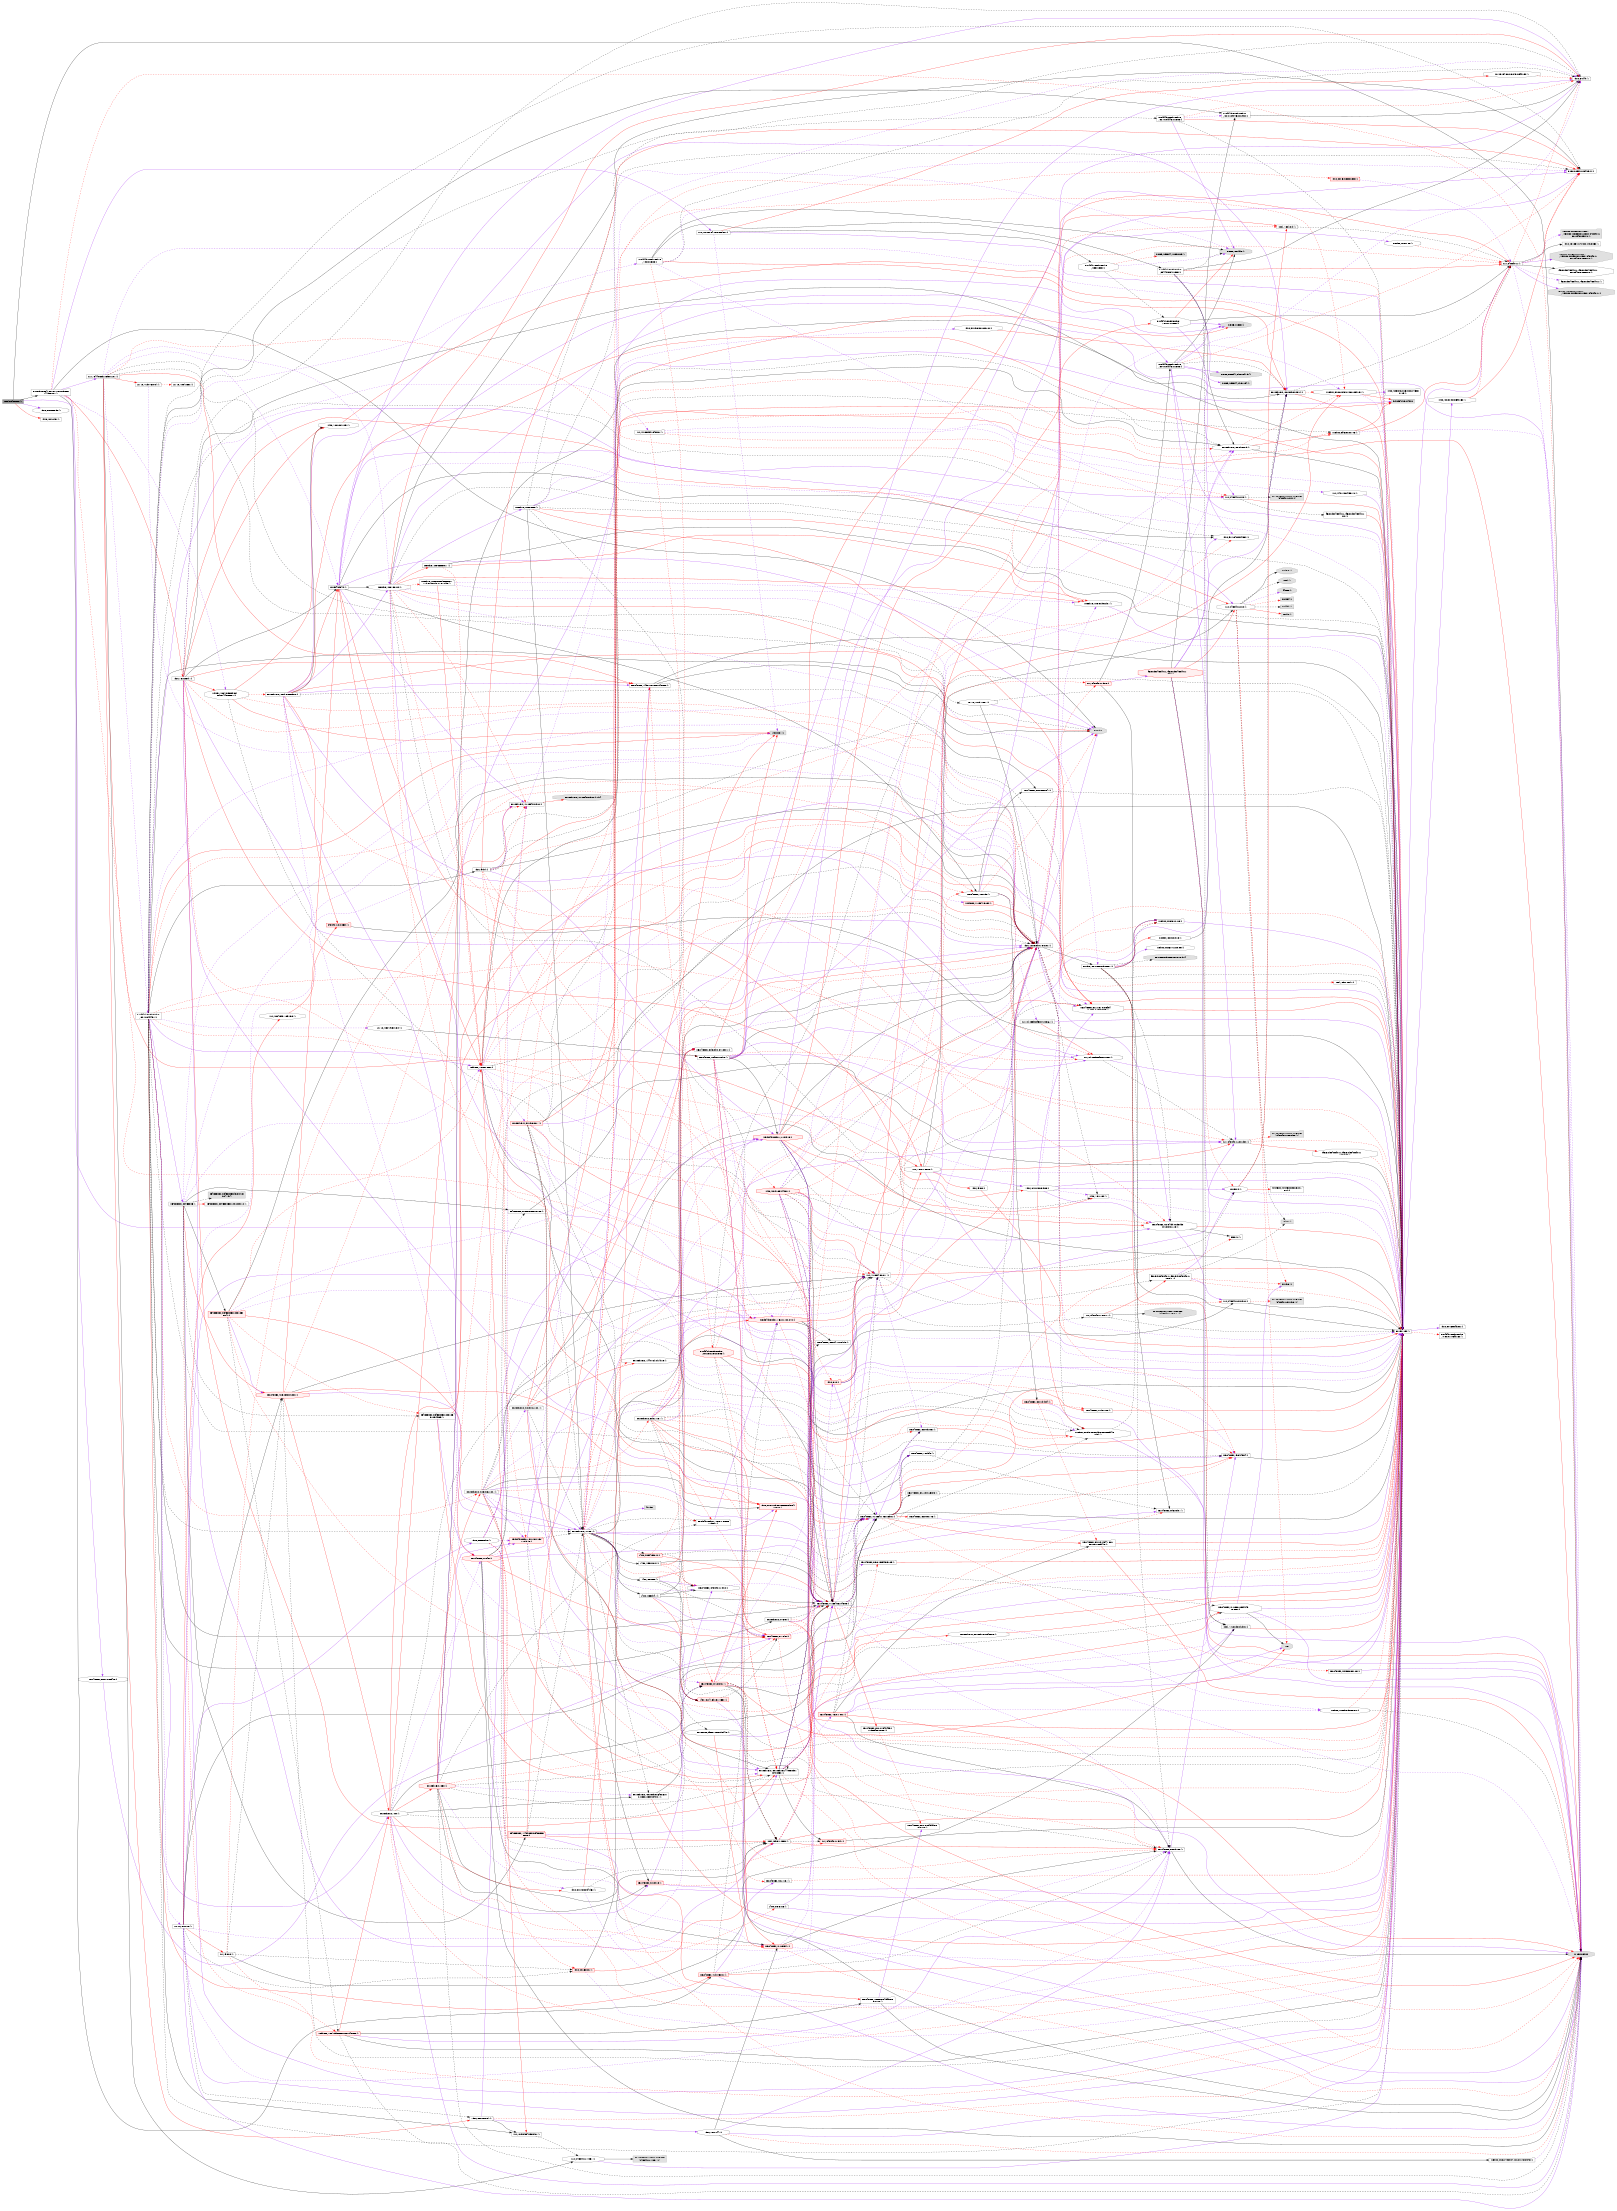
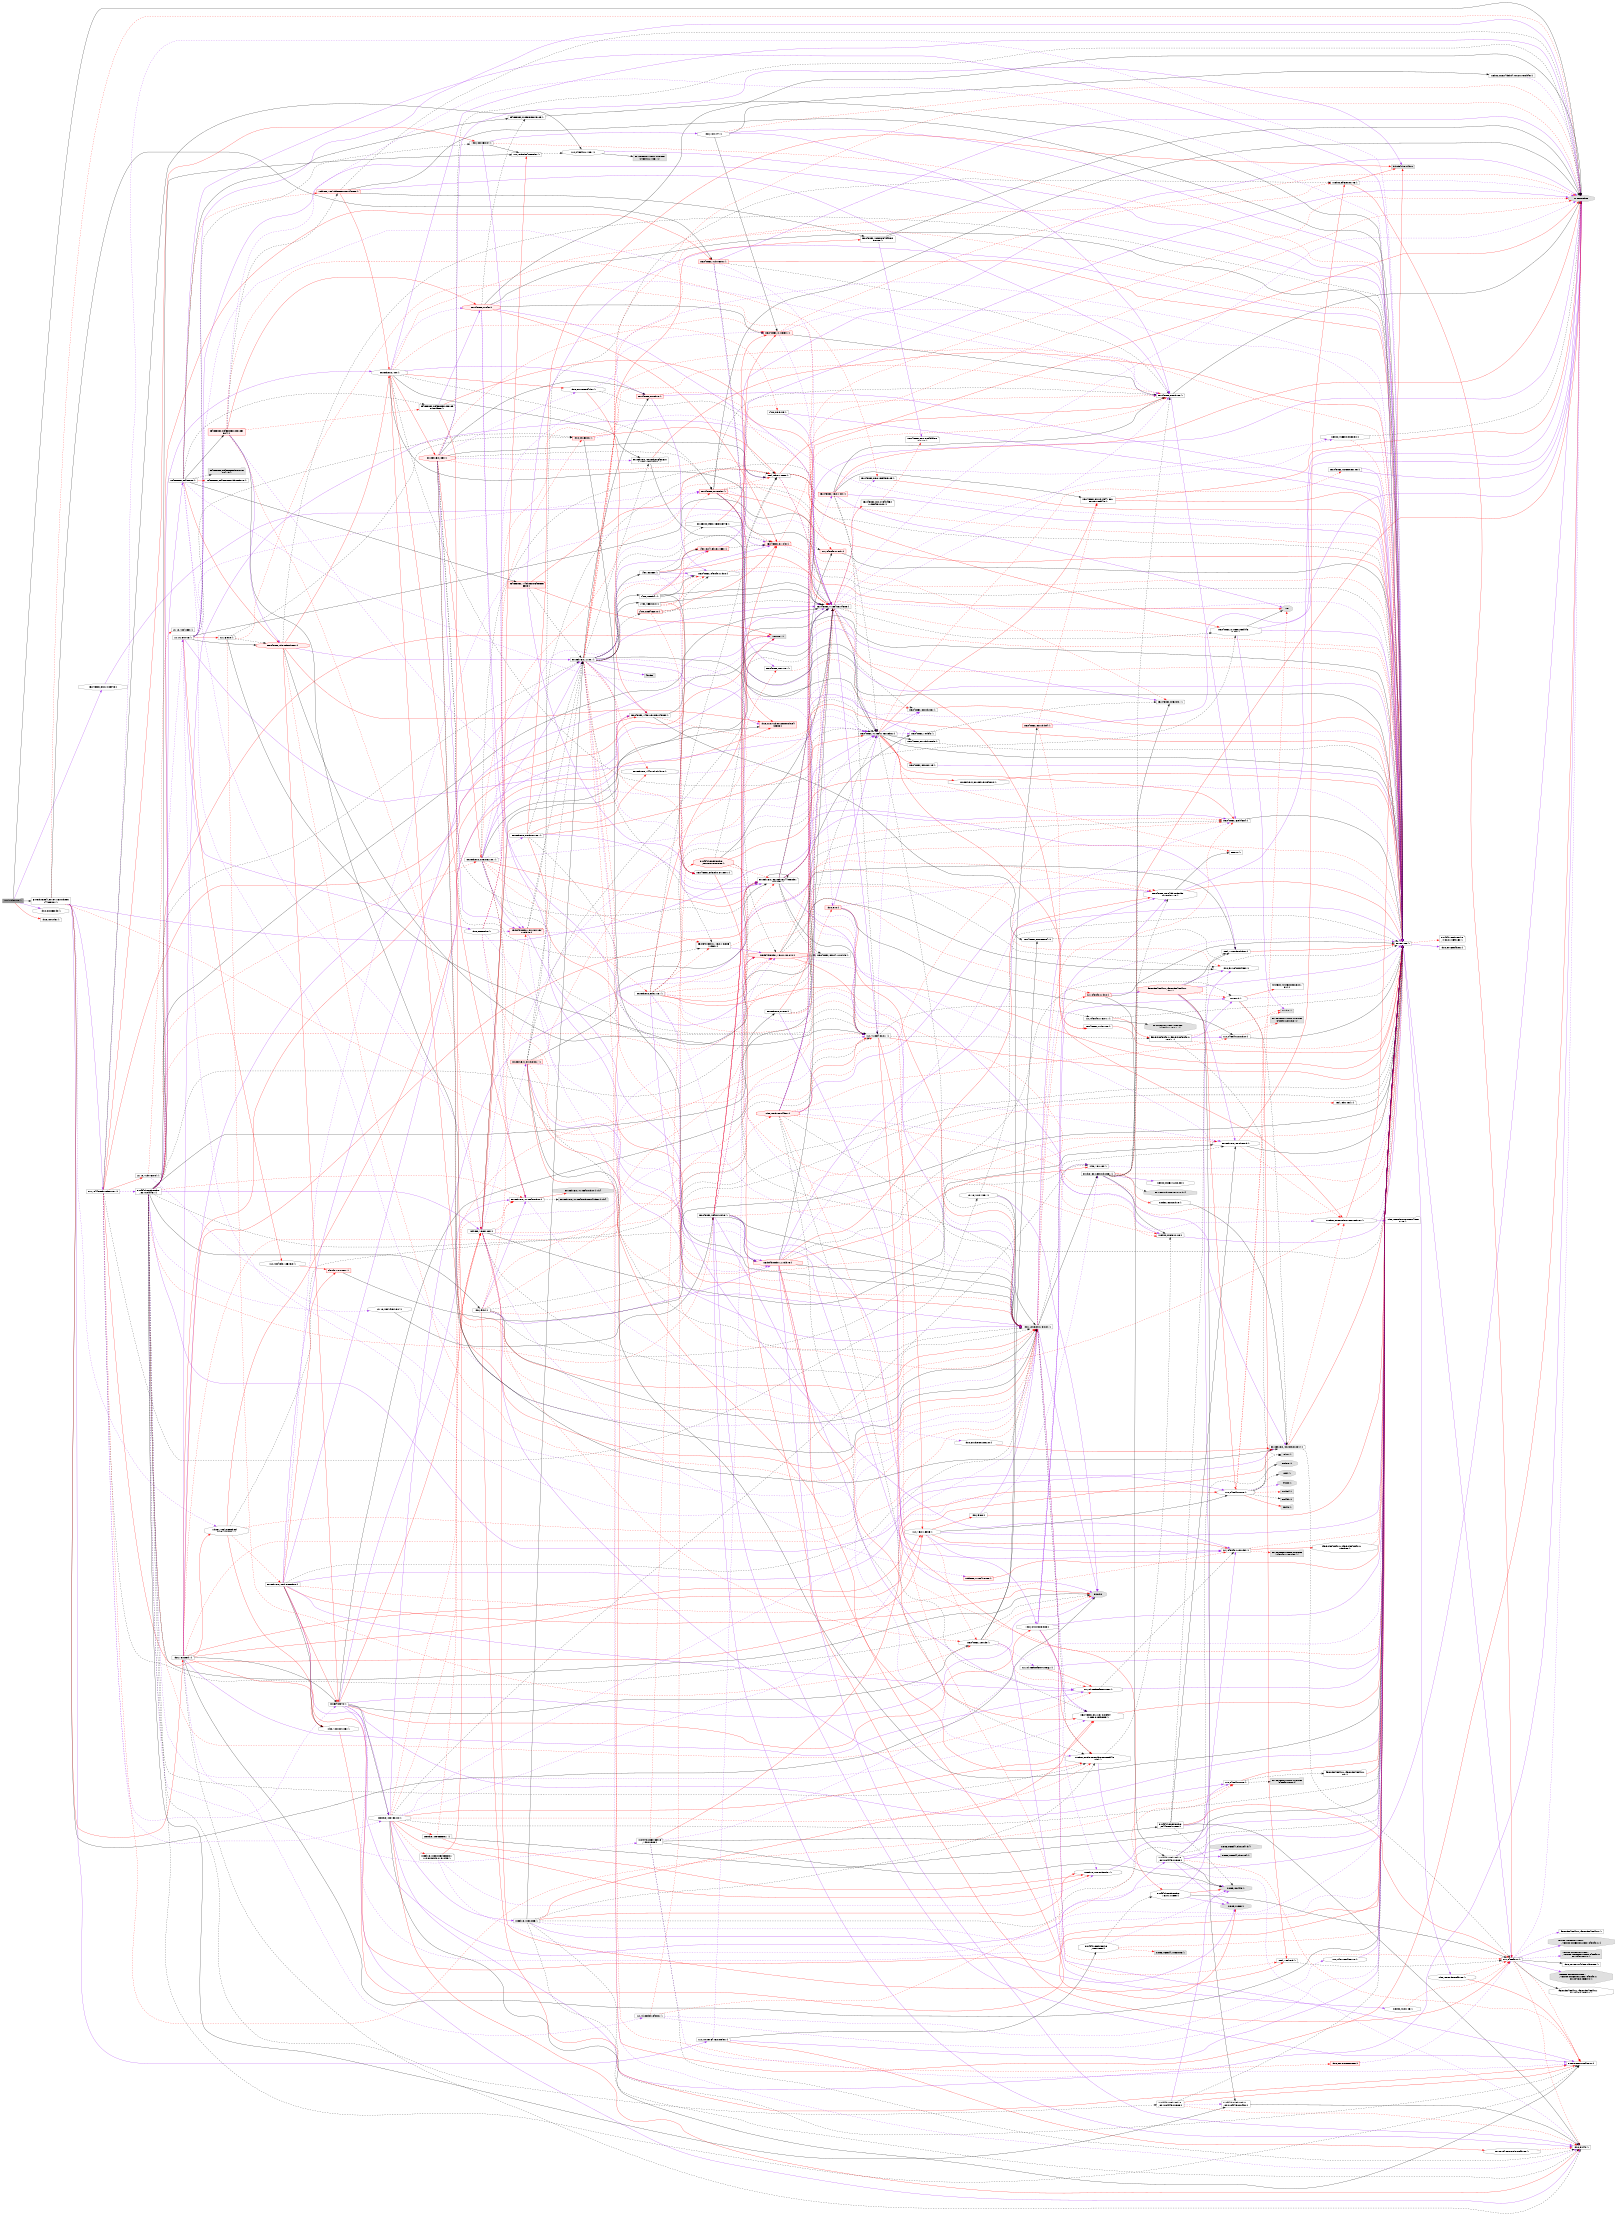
node "Containers/UnrealStringIncludes.h.inl": added
edge "Misc/DateTime.h" -> "Serialization/Archive.h": style solid -> dashed
